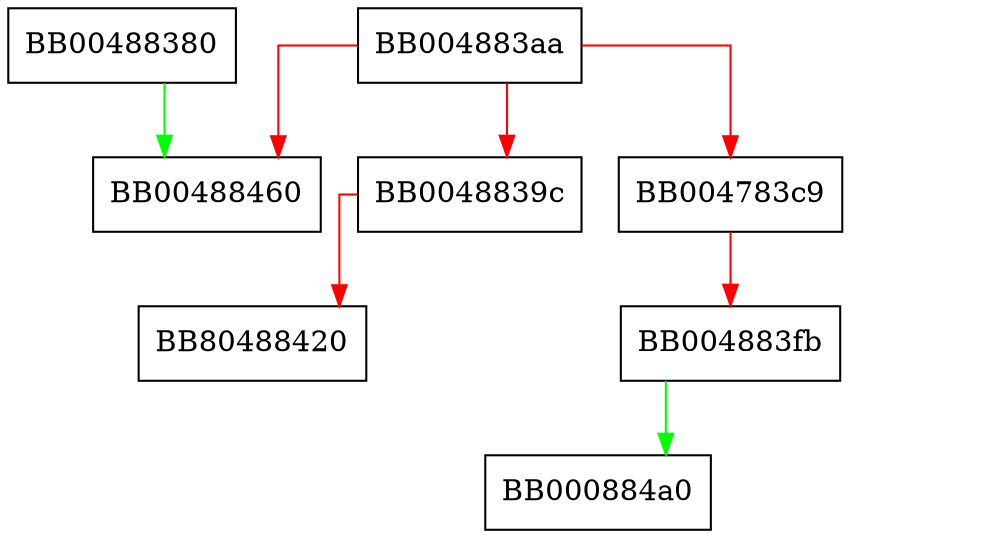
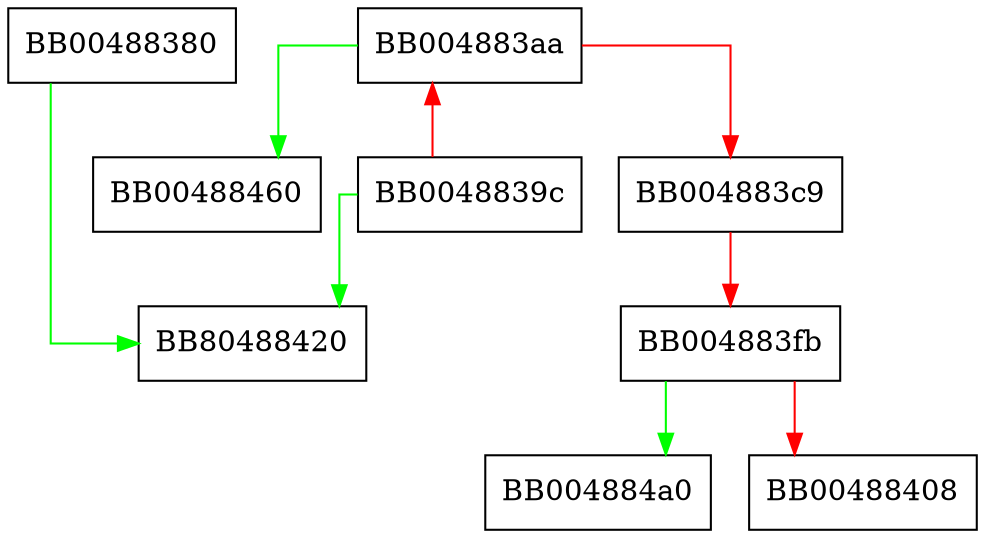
edge "BB004883aa" -> "BB00488460": color red -> green
edge "BB00488380" -> "BB00488460": now "BB00488380" -> "BB80488420"
edge "BB004883aa" -> "BB0048839c": reversed
node "BB004783c9": label "BB004783c9" -> "BB004883c9"
edge "BB0048839c" -> "BB80488420": color red -> green
node "BB000884a0": label "BB000884a0" -> "BB004884a0"
node "BB00488408": added
